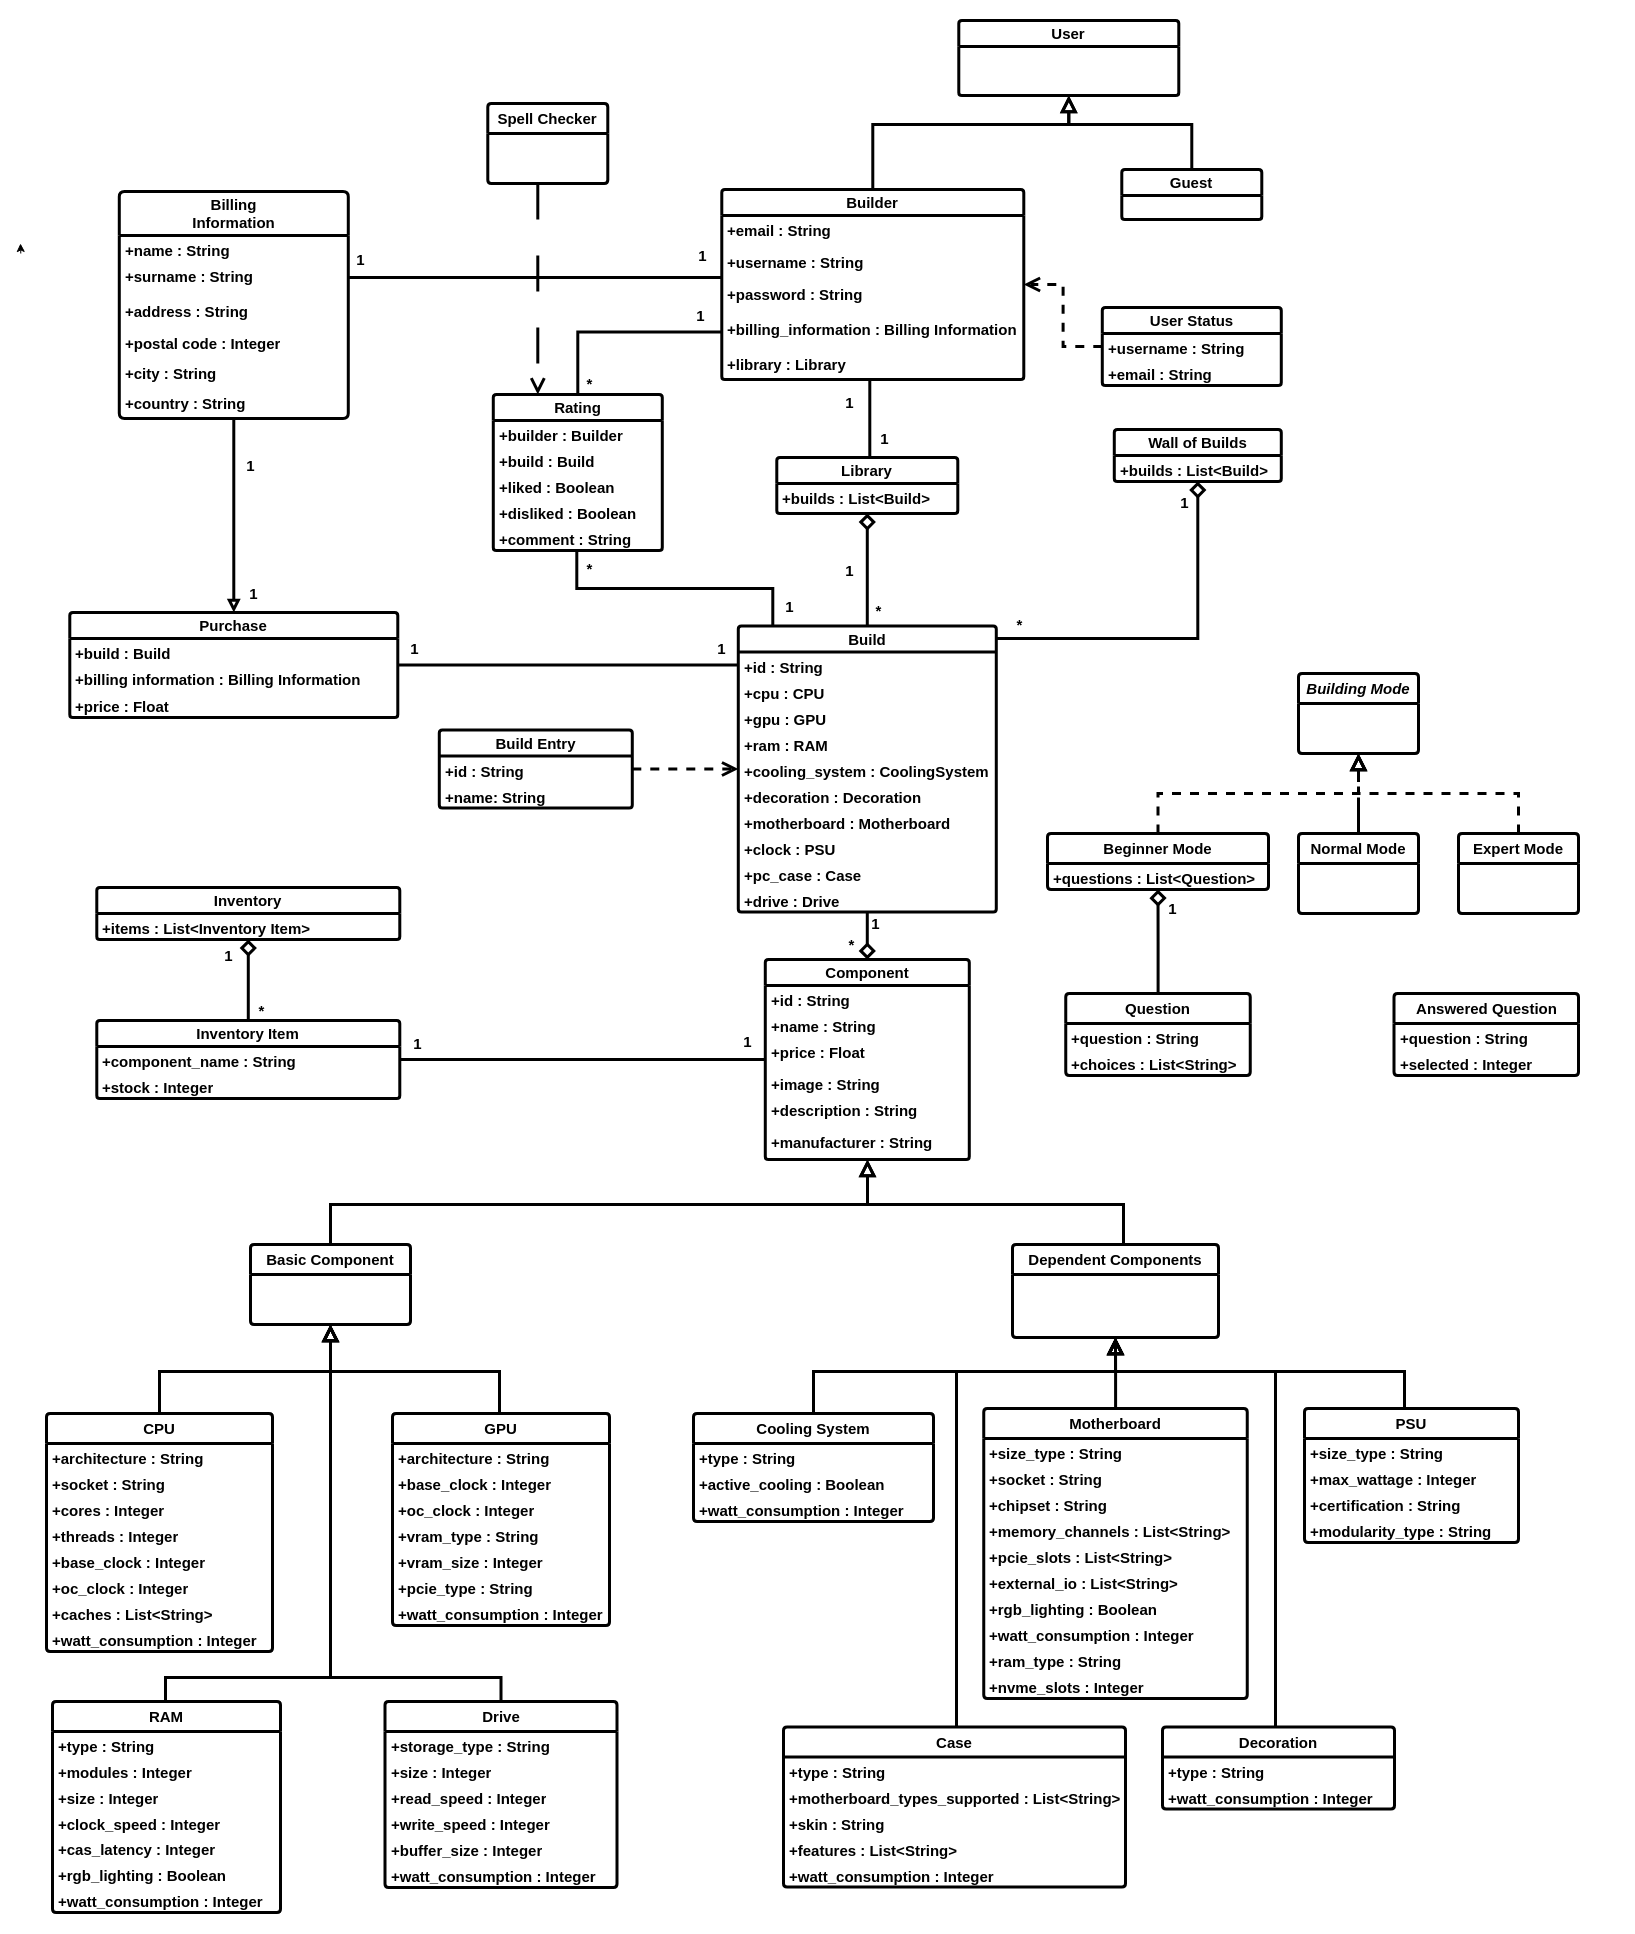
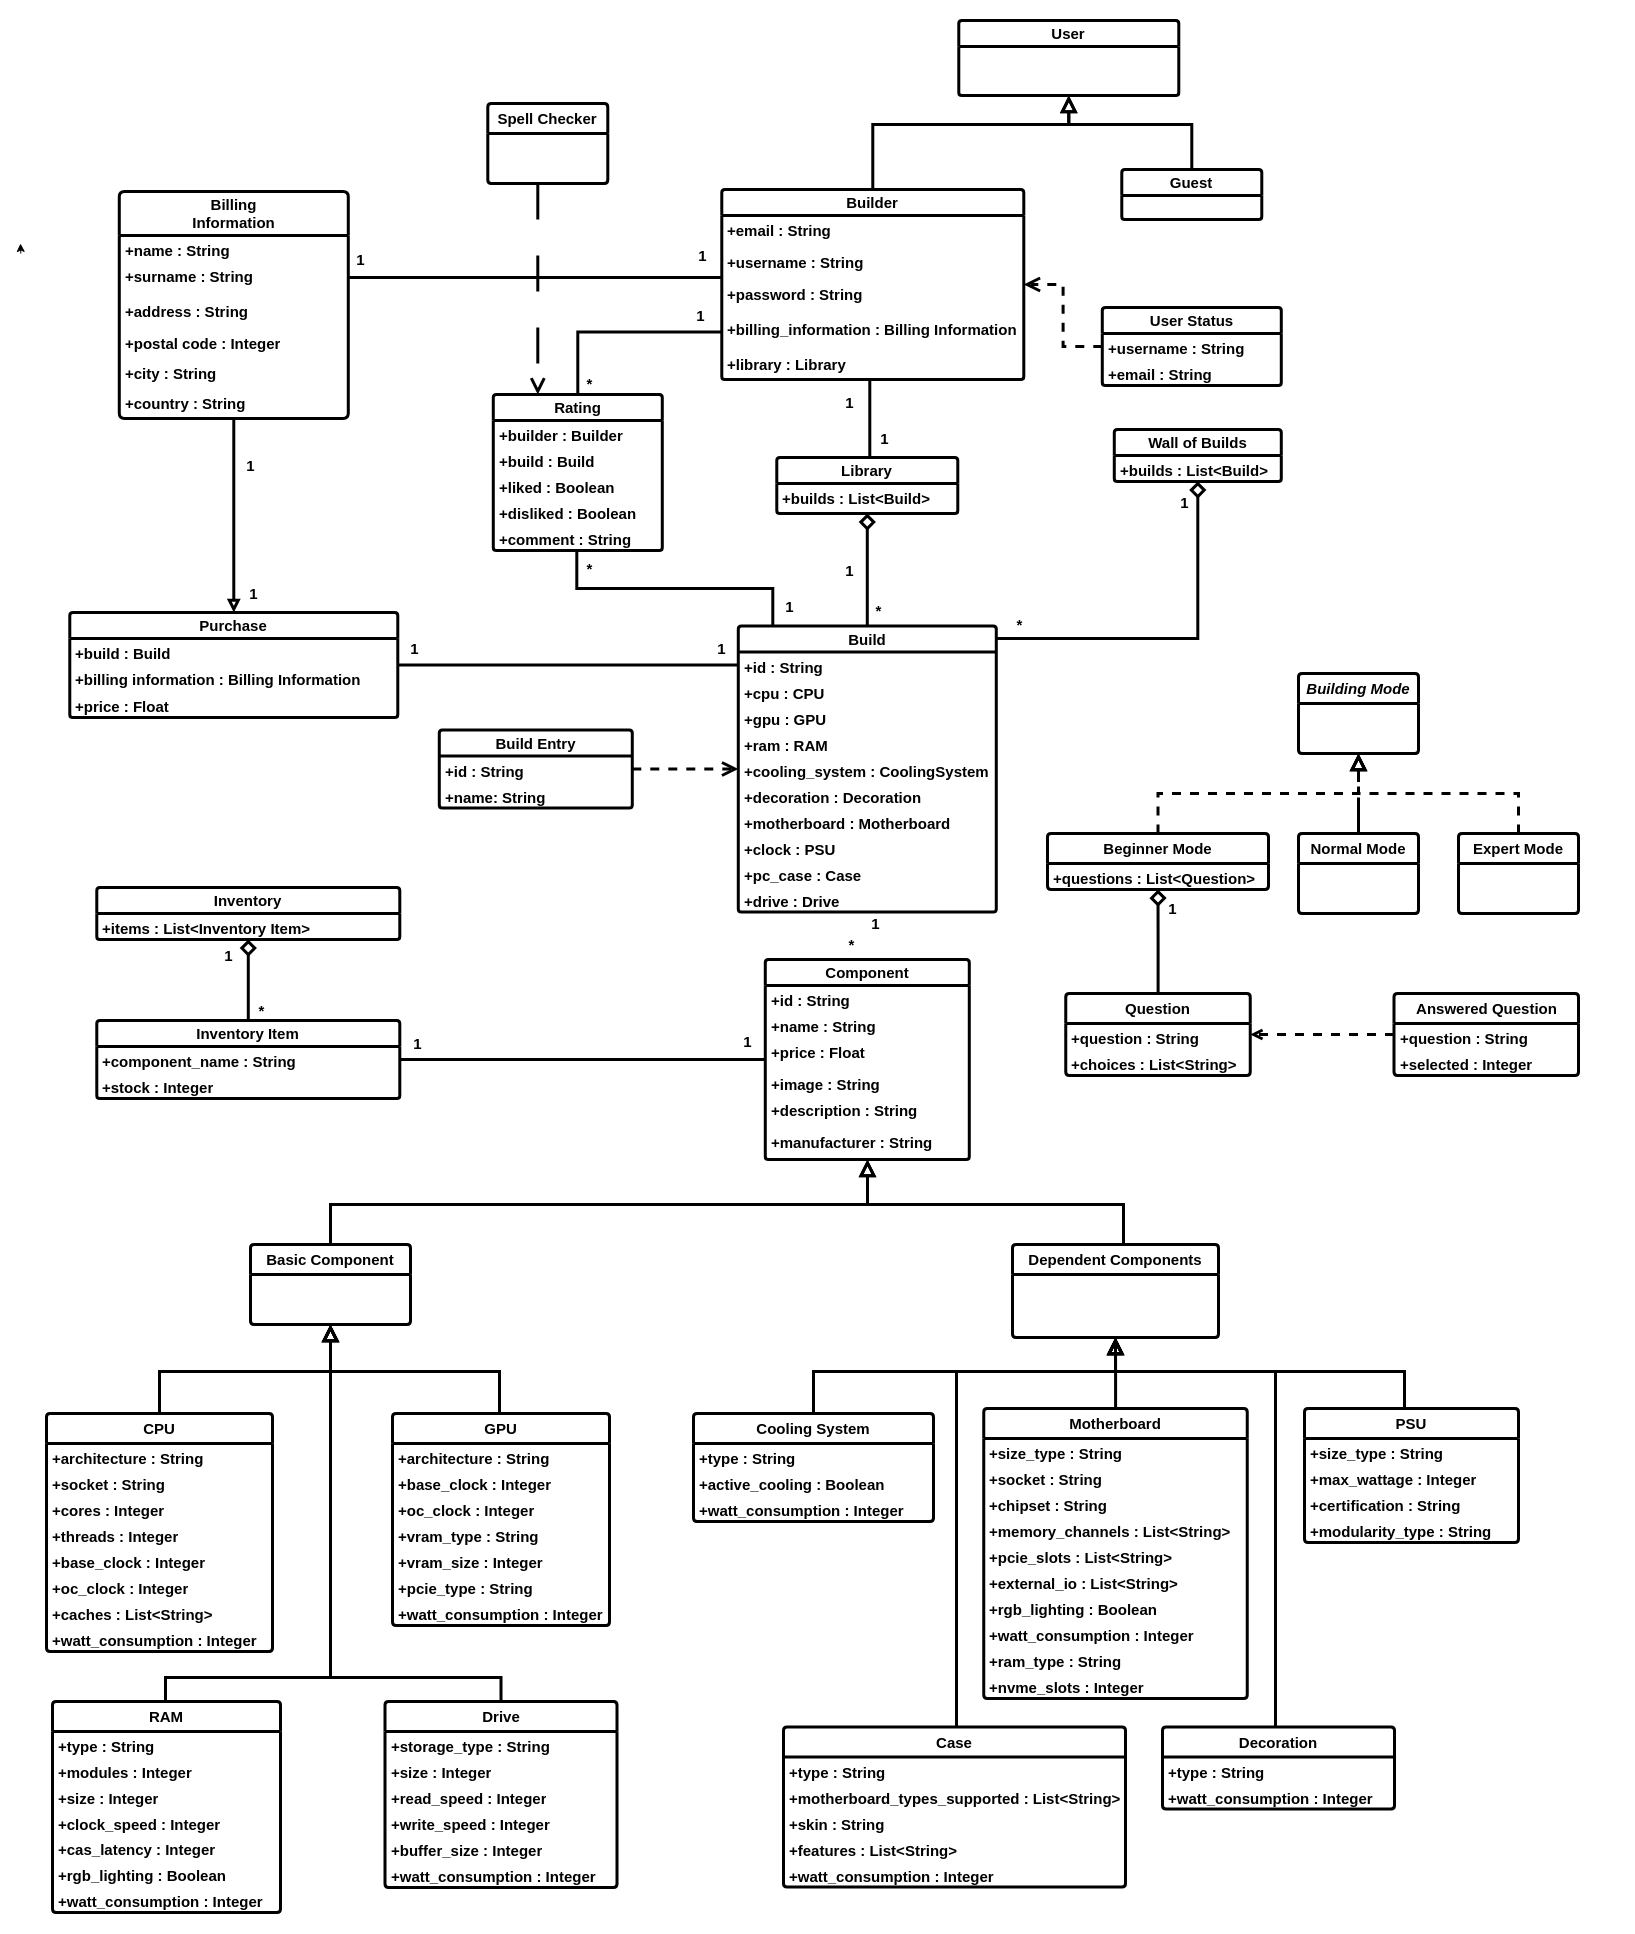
edge "Build" -> "Component": removed
edge "Answered Question" -> "Question": added
